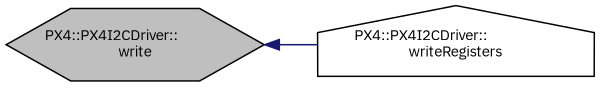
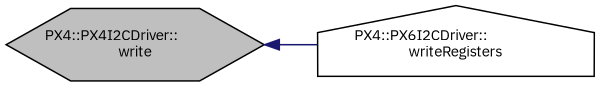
node "PX4::PX4I2CDriver:: writeRegisters": label "PX4::PX4I2CDriver:: writeRegisters" -> "PX4::PX6I2CDriver:: writeRegisters"
